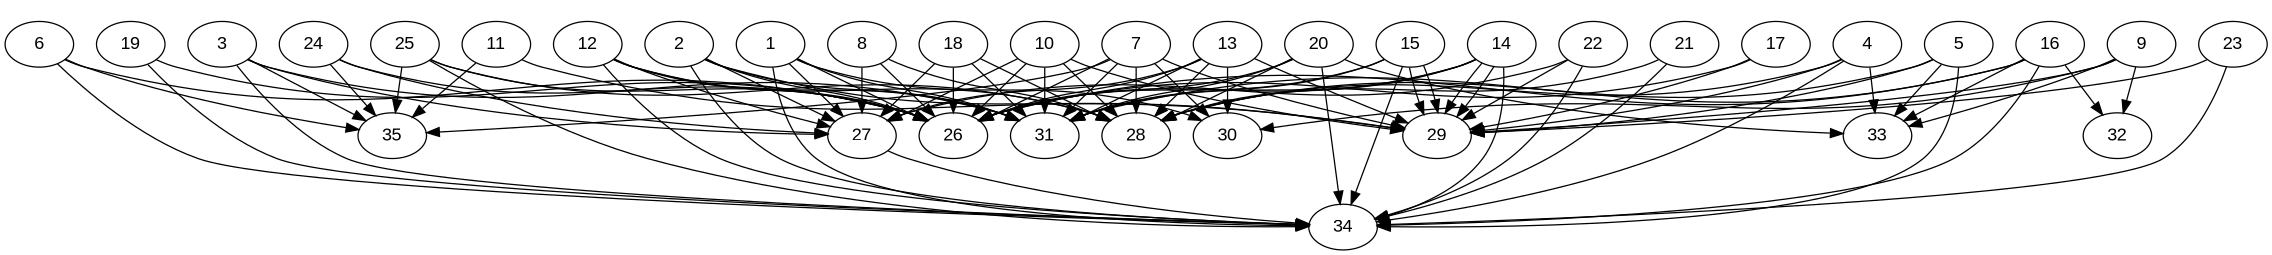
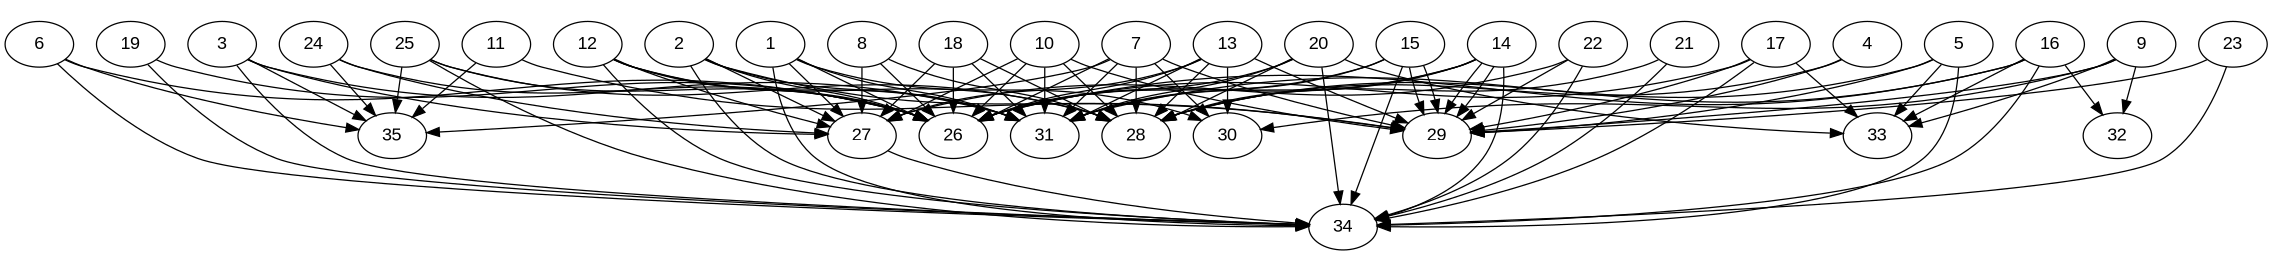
edge "4" -> "33": now "17" -> "33"
edge "4" -> "34": now "17" -> "34"
